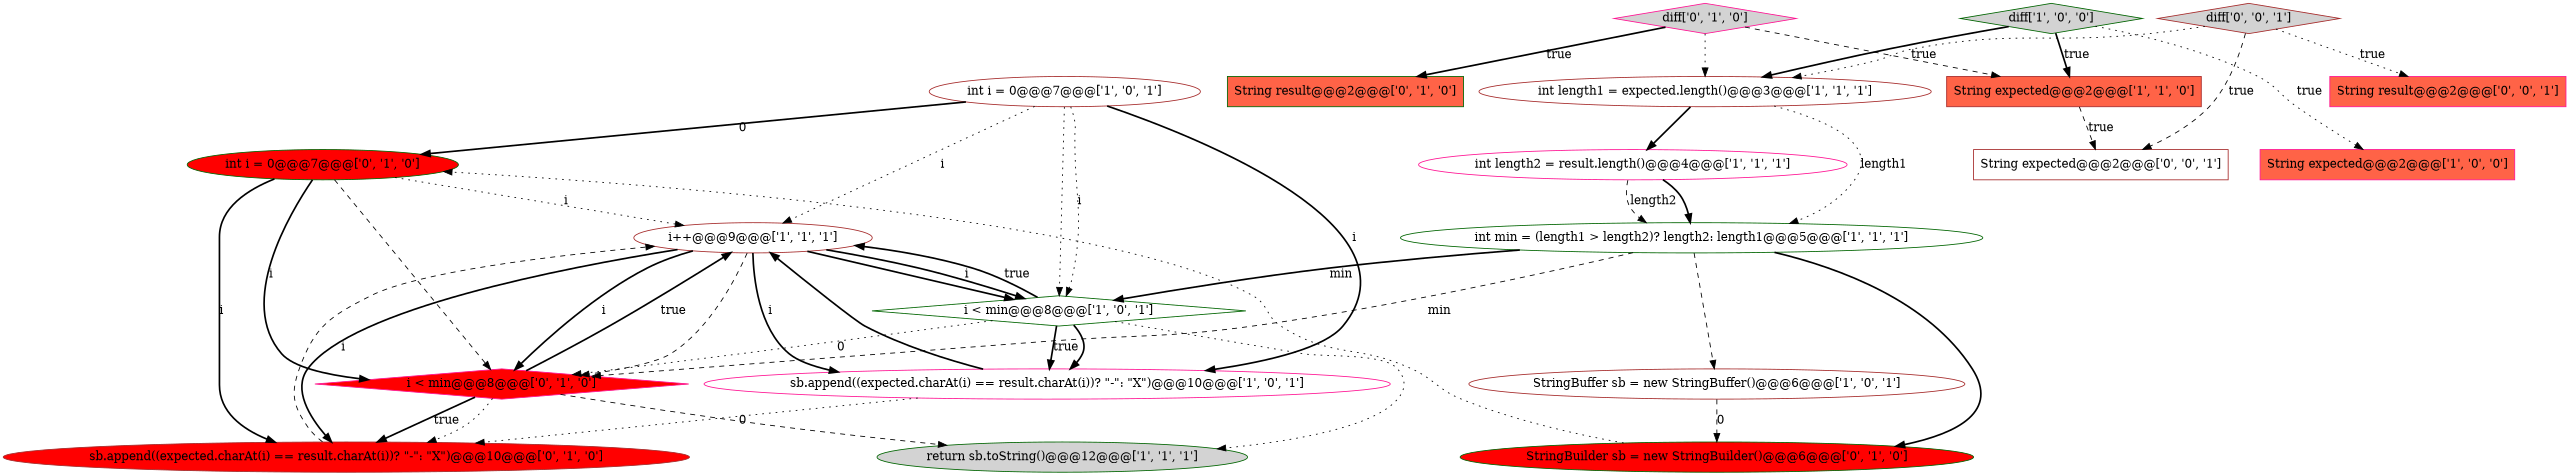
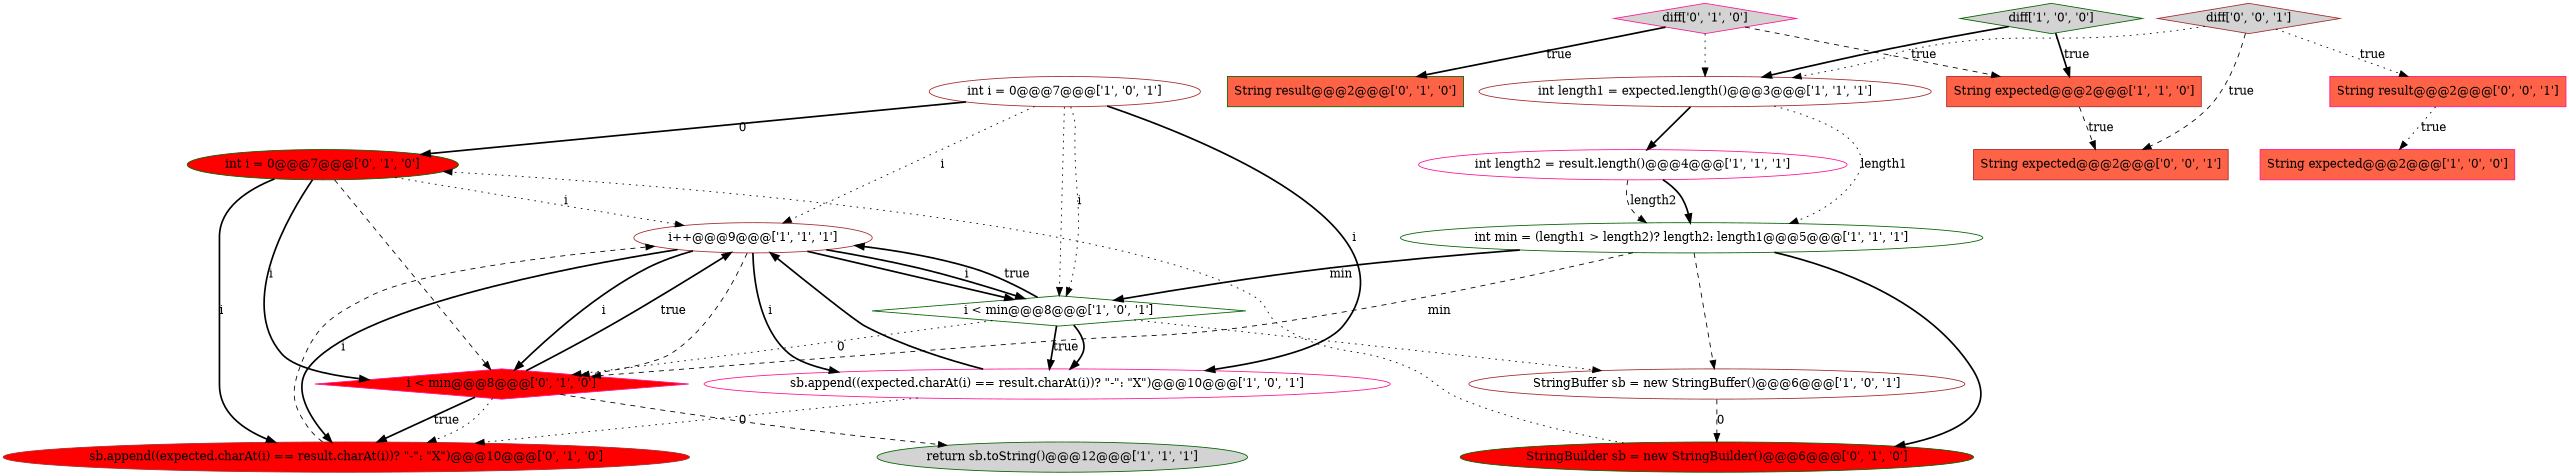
edge "diff['1', '0', '0']" -> "String expected@@@2@@@['1', '0', '0']": now "String result@@@2@@@['0', '0', '1']" -> "String expected@@@2@@@['1', '0', '0']"
node "String expected@@@2@@@['0', '0', '1']": fillcolor white -> tomato
edge "i < min@@@8@@@['1', '0', '1']" -> "return sb.toString()@@@12@@@['1', '1', '1']": now "i < min@@@8@@@['1', '0', '1']" -> "StringBuffer sb = new StringBuffer()@@@6@@@['1', '0', '1']"
